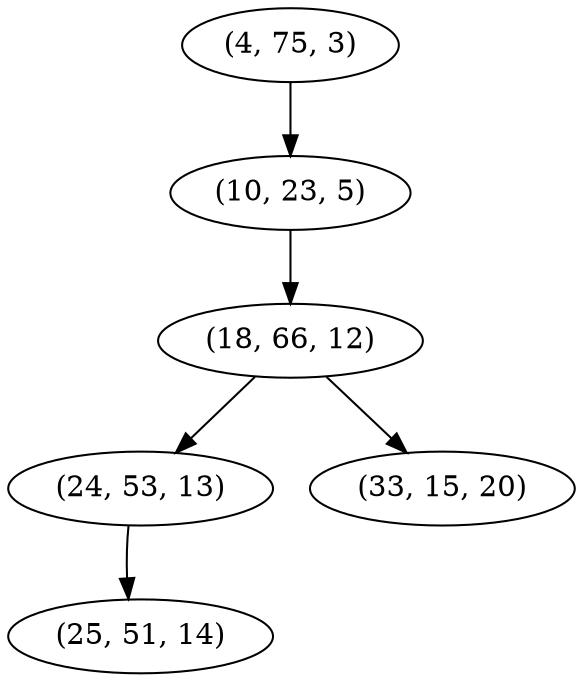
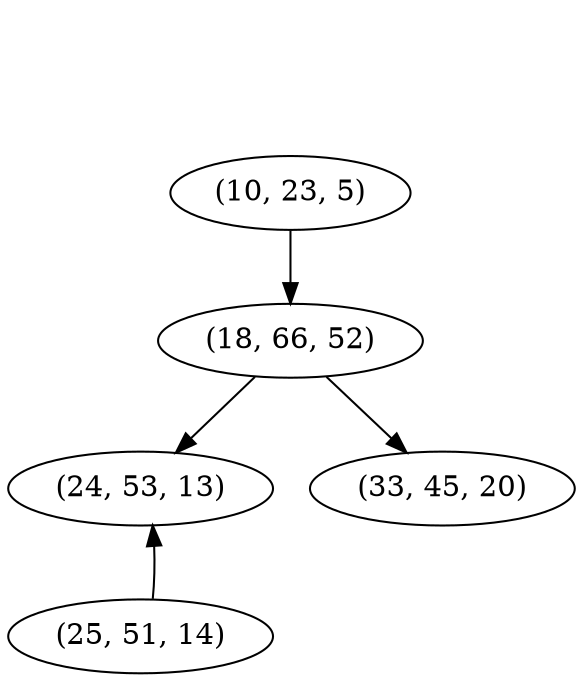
node "(4, 75, 3)": removed
node "(18, 66, 12)": label "(18, 66, 12)" -> "(18, 66, 52)"
node "(33, 15, 20)": label "(33, 15, 20)" -> "(33, 45, 20)"
edge "(24, 53, 13)" -> "(25, 51, 14)": reversed
